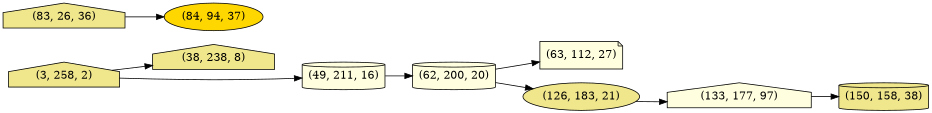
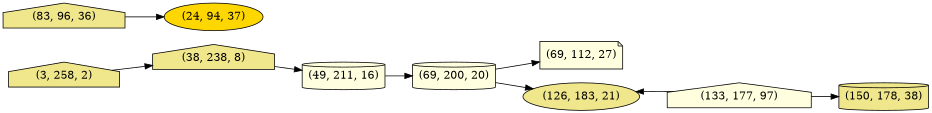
node "(83, 26, 36)": label "(83, 26, 36)" -> "(83, 96, 36)"
node "(84, 94, 37)": label "(84, 94, 37)" -> "(24, 94, 37)"
node "(63, 112, 27)": label "(63, 112, 27)" -> "(69, 112, 27)"
node "(62, 200, 20)": label "(62, 200, 20)" -> "(69, 200, 20)"
edge "(3, 258, 2)" -> "(49, 211, 16)": now "(38, 238, 8)" -> "(49, 211, 16)"
node "(150, 158, 38)": label "(150, 158, 38)" -> "(150, 178, 38)"
edge "(126, 183, 21)" -> "(133, 177, 97)": reversed
